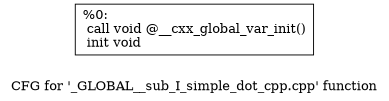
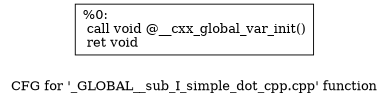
node "%0:": text "init void" -> "ret void"
